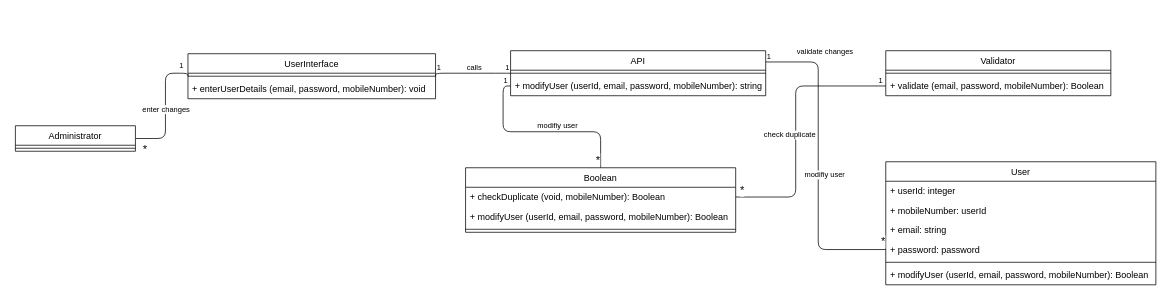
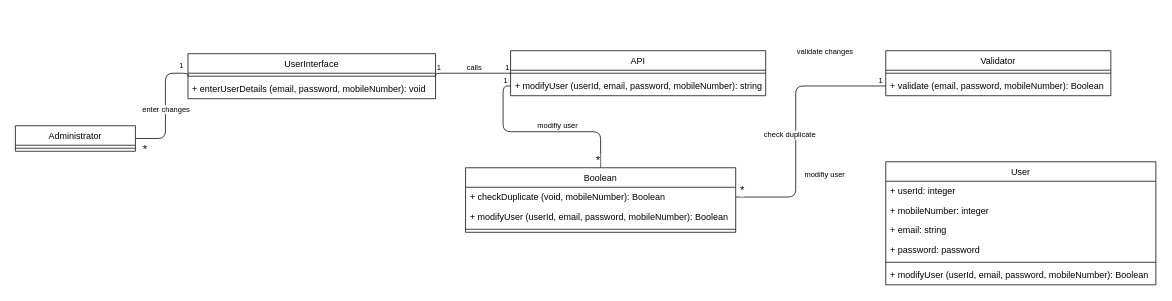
edge "API" -- "+ password: password": removed, labels "1", "*"
node "+ mobileNumber: userId": label "+ mobileNumber: userId" -> "+ mobileNumber: integer"
